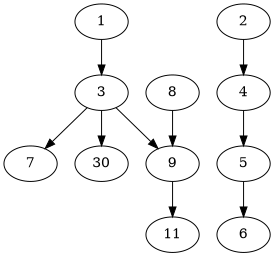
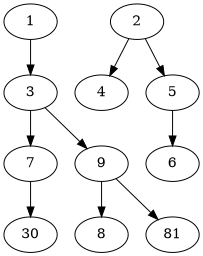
edge "3" -> "30": now "7" -> "30"
edge "8" -> "9": reversed
edge "4" -> "5": now "2" -> "5"
node "11": label "11" -> "81"
